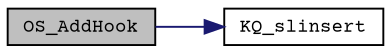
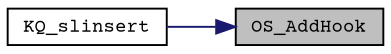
edge "OS_AddHook" -> "KQ_slinsert": reversed
